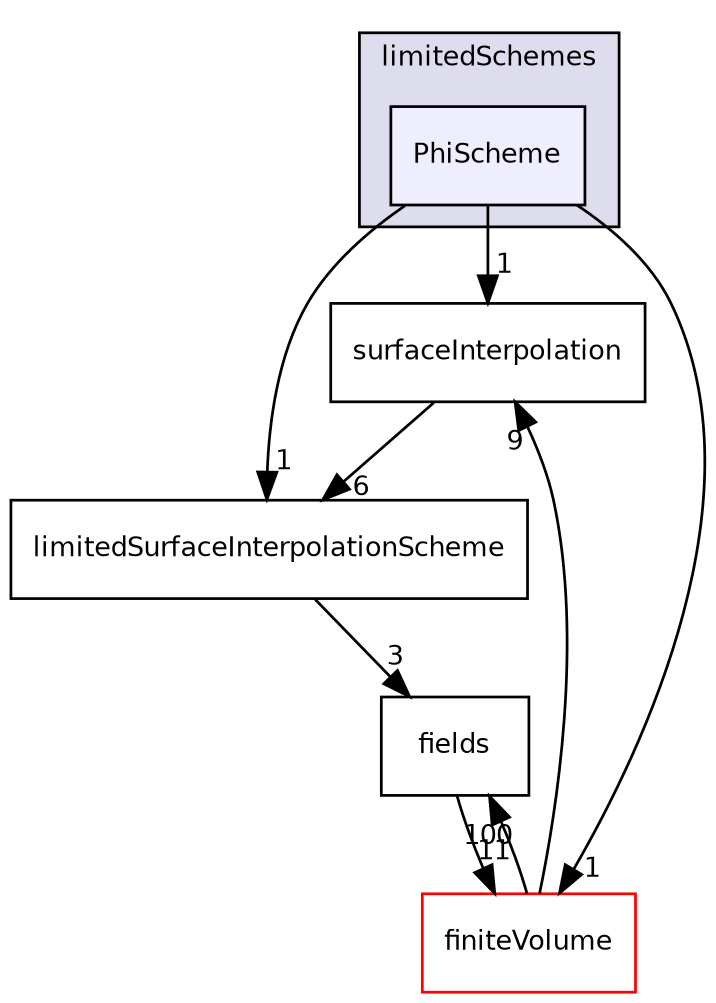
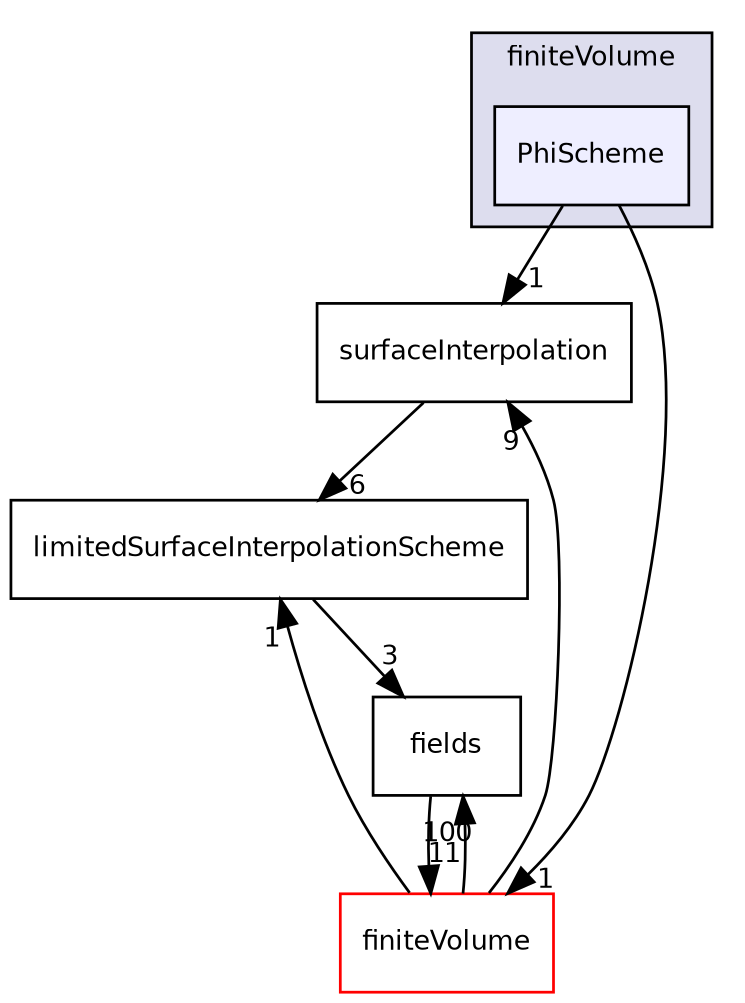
cluster "limitedSchemes": label "limitedSchemes" -> "finiteVolume"
edge "PhiScheme" -> "limitedSurfaceInterpolationScheme": now "finiteVolume" -> "limitedSurfaceInterpolationScheme"
